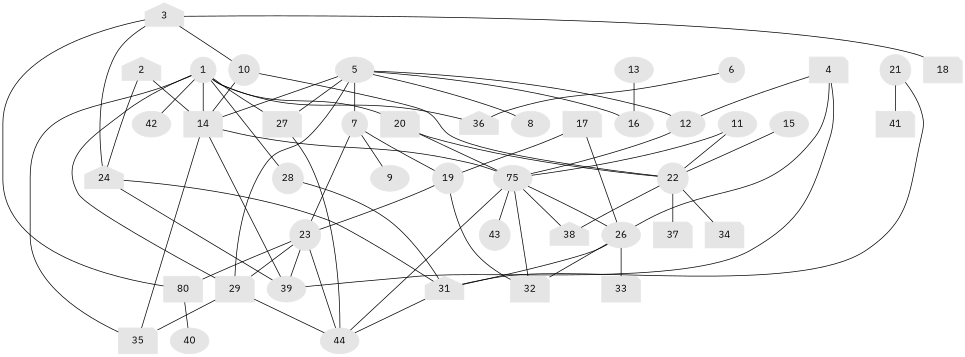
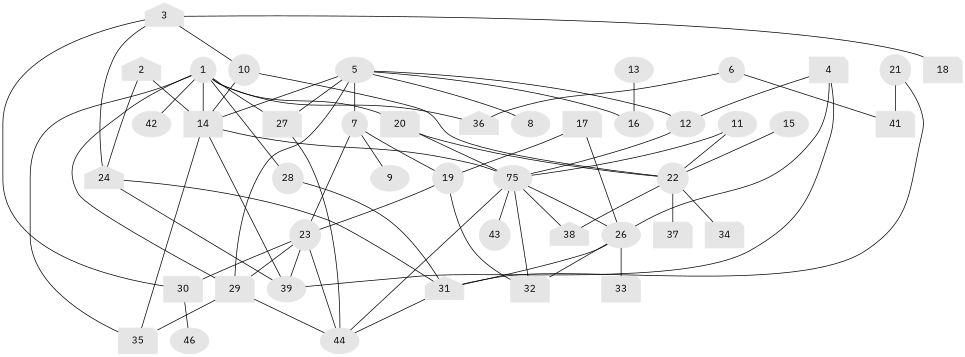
edge "6" -- "41": added
node "80": label "80" -> "30"
node "40": label "40" -> "46"
